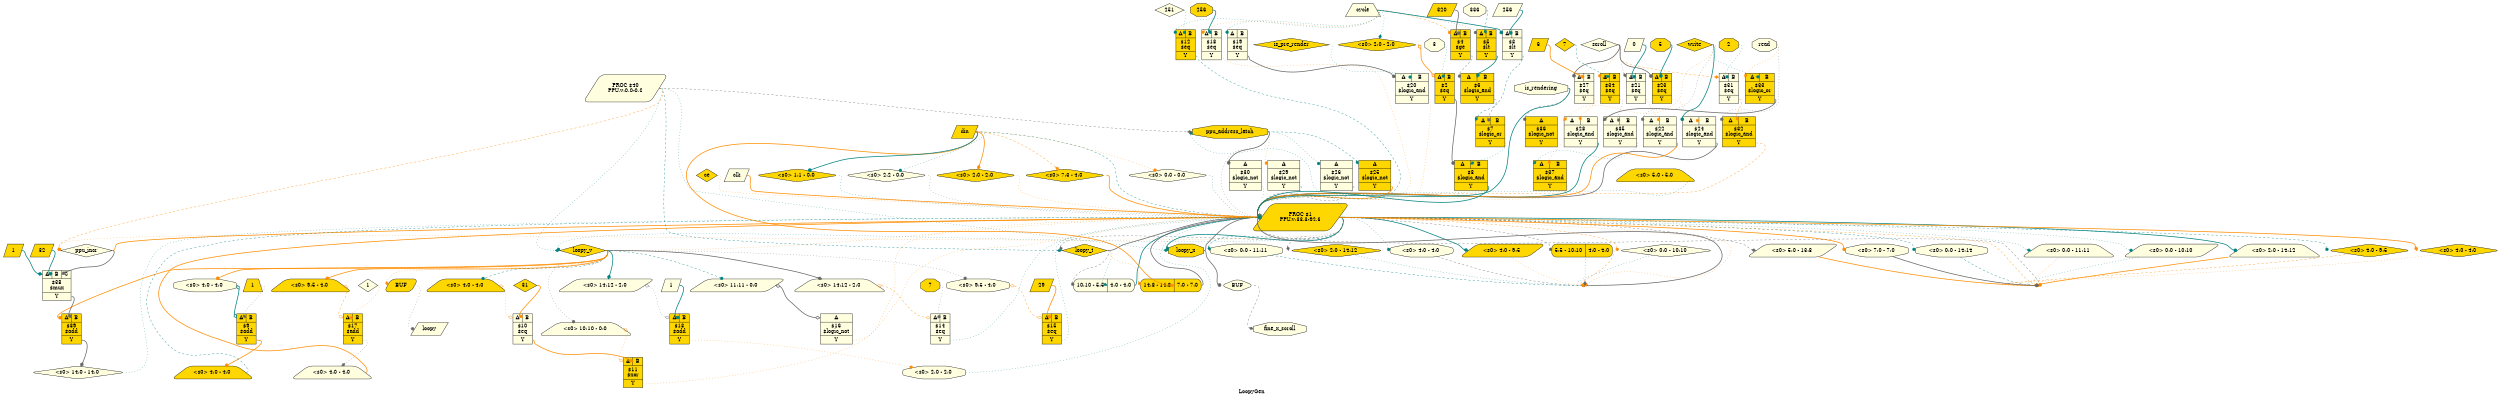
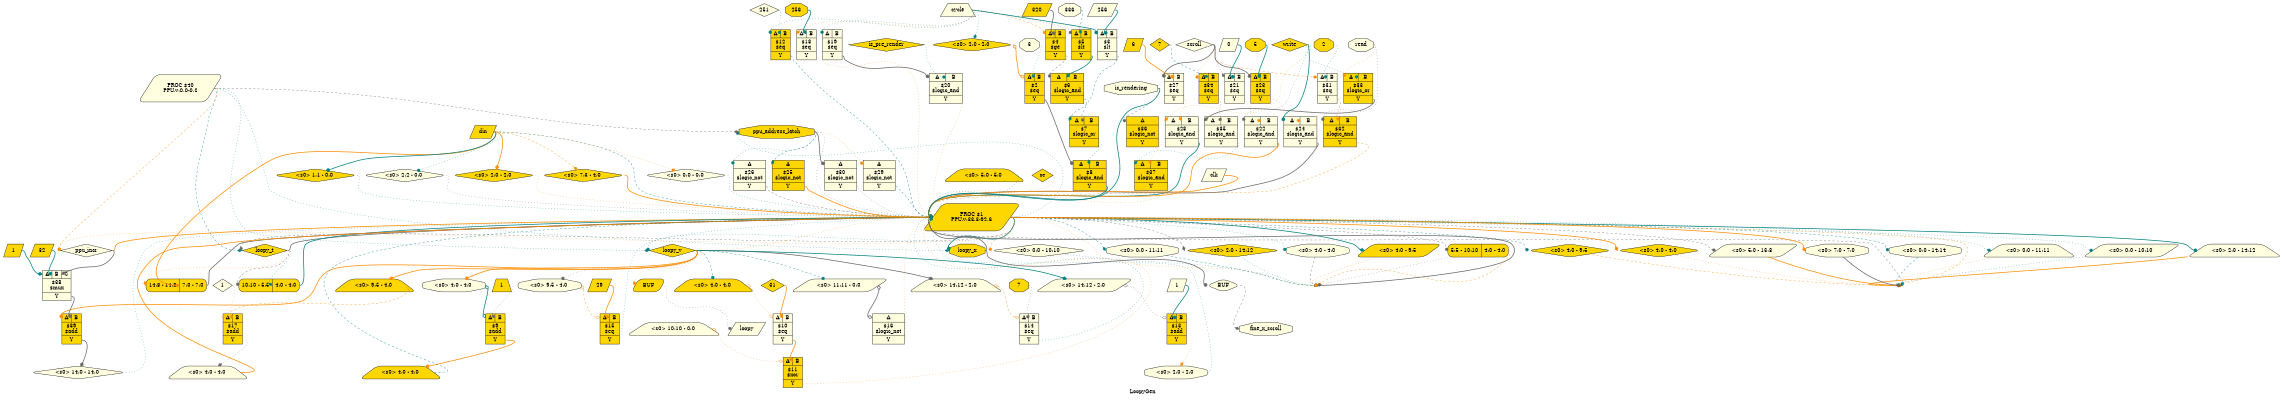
edge "loopy_v" -> "<s0> 10:10 - 0:0": removed
node "10:10 - 5:5": fillcolor lightyellow -> gold
